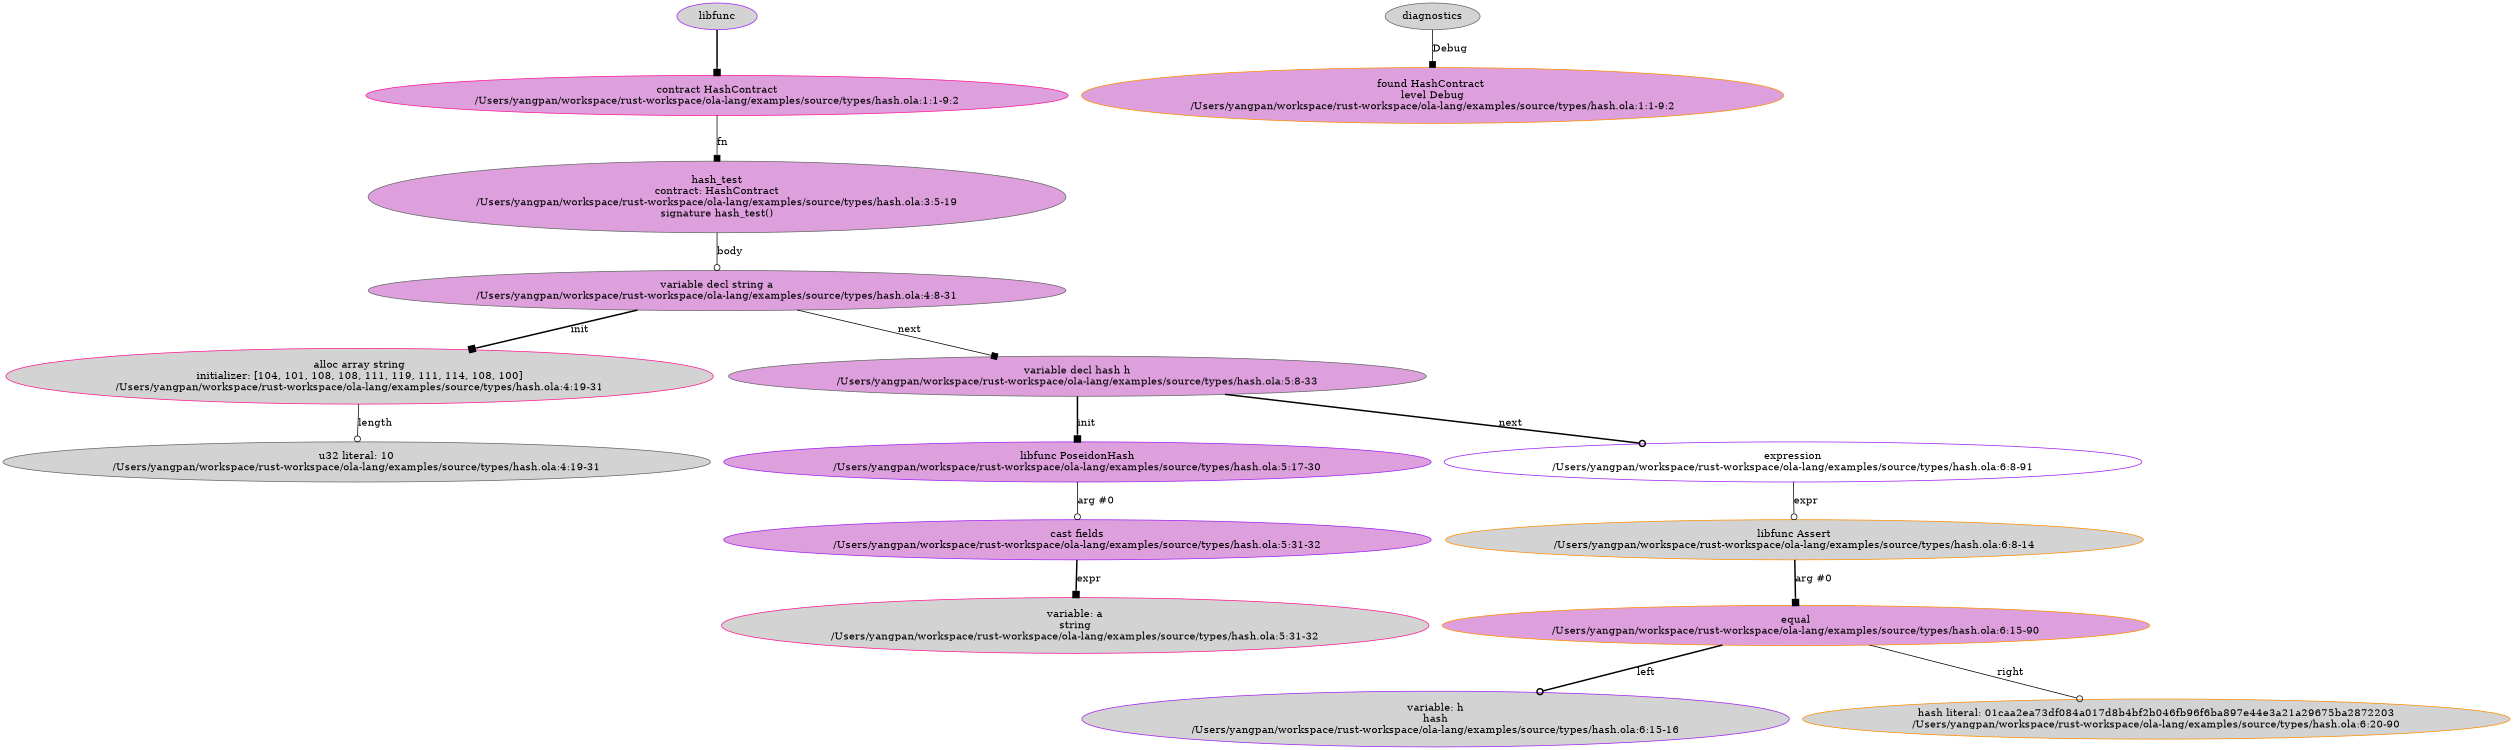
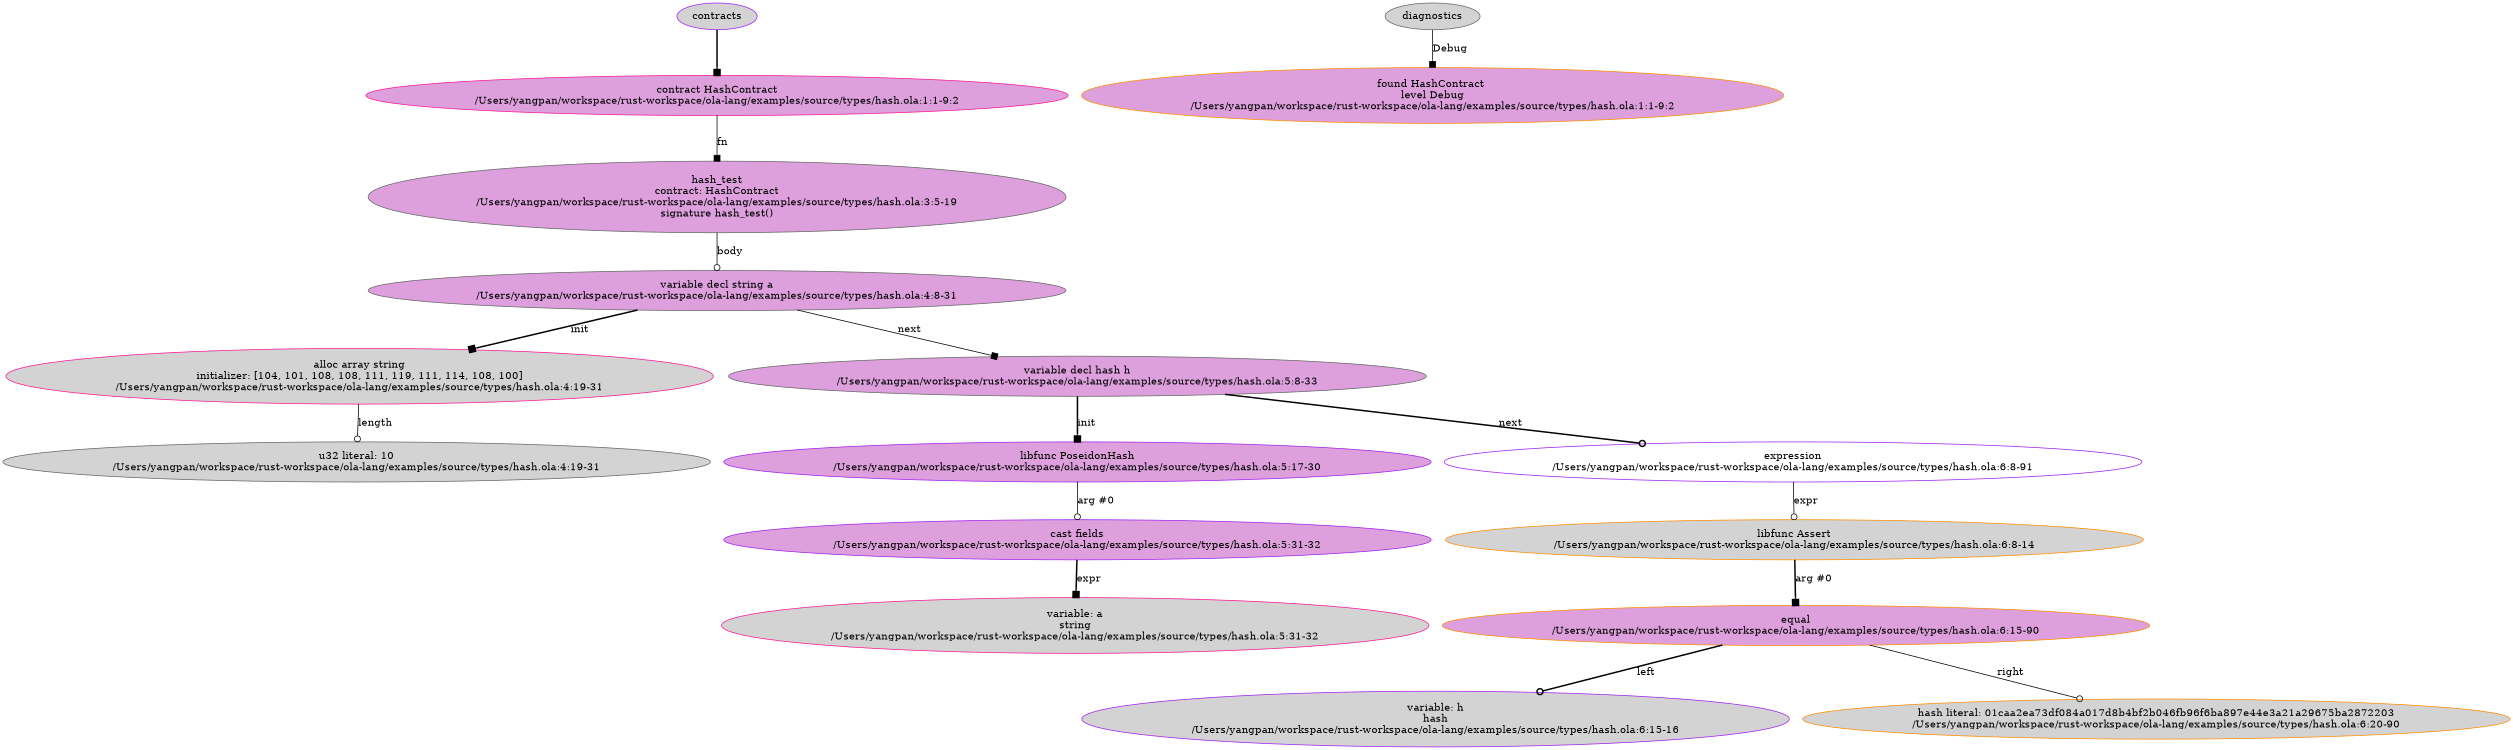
node "libfunc": label "libfunc" -> "contracts"
